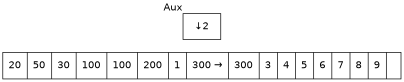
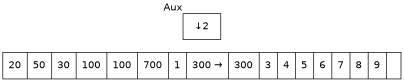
node "20": text "200" -> "700"
